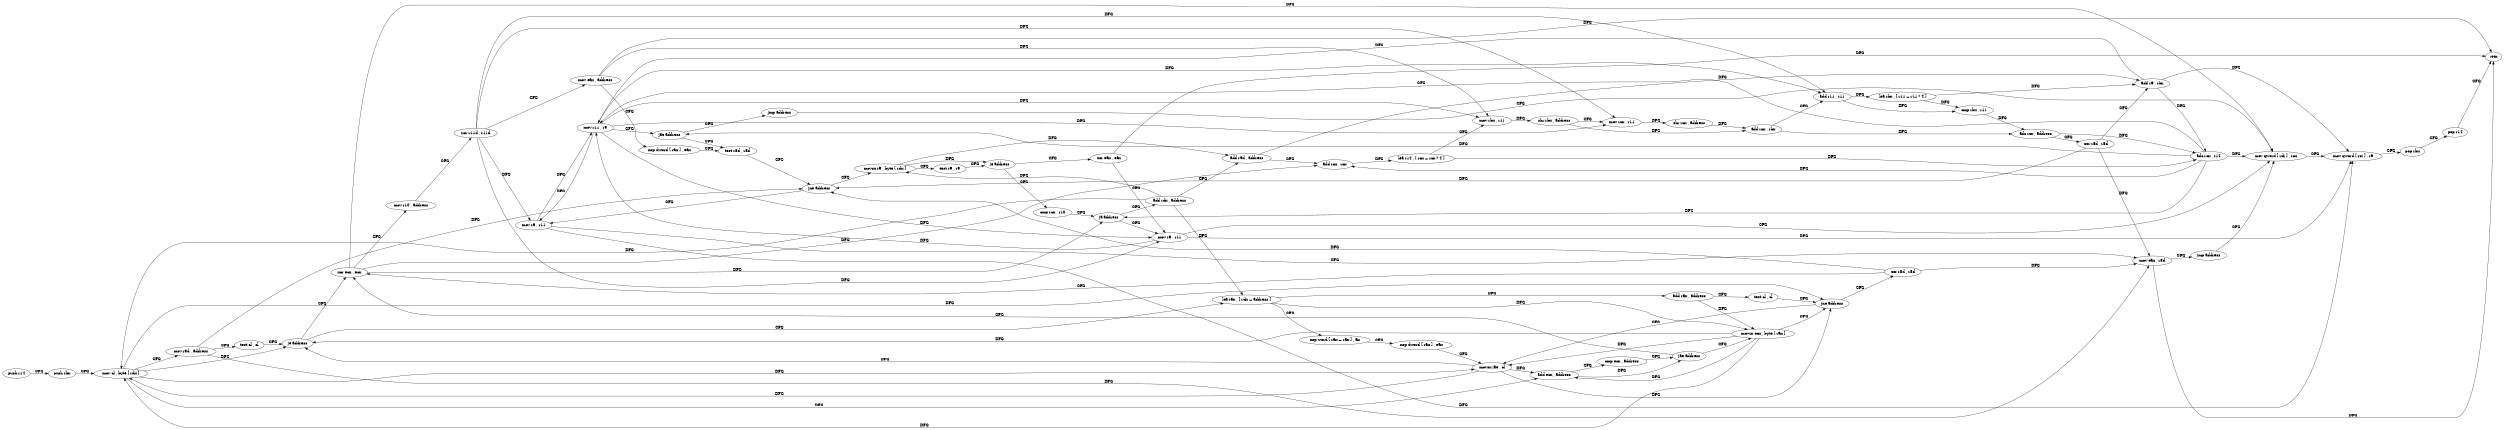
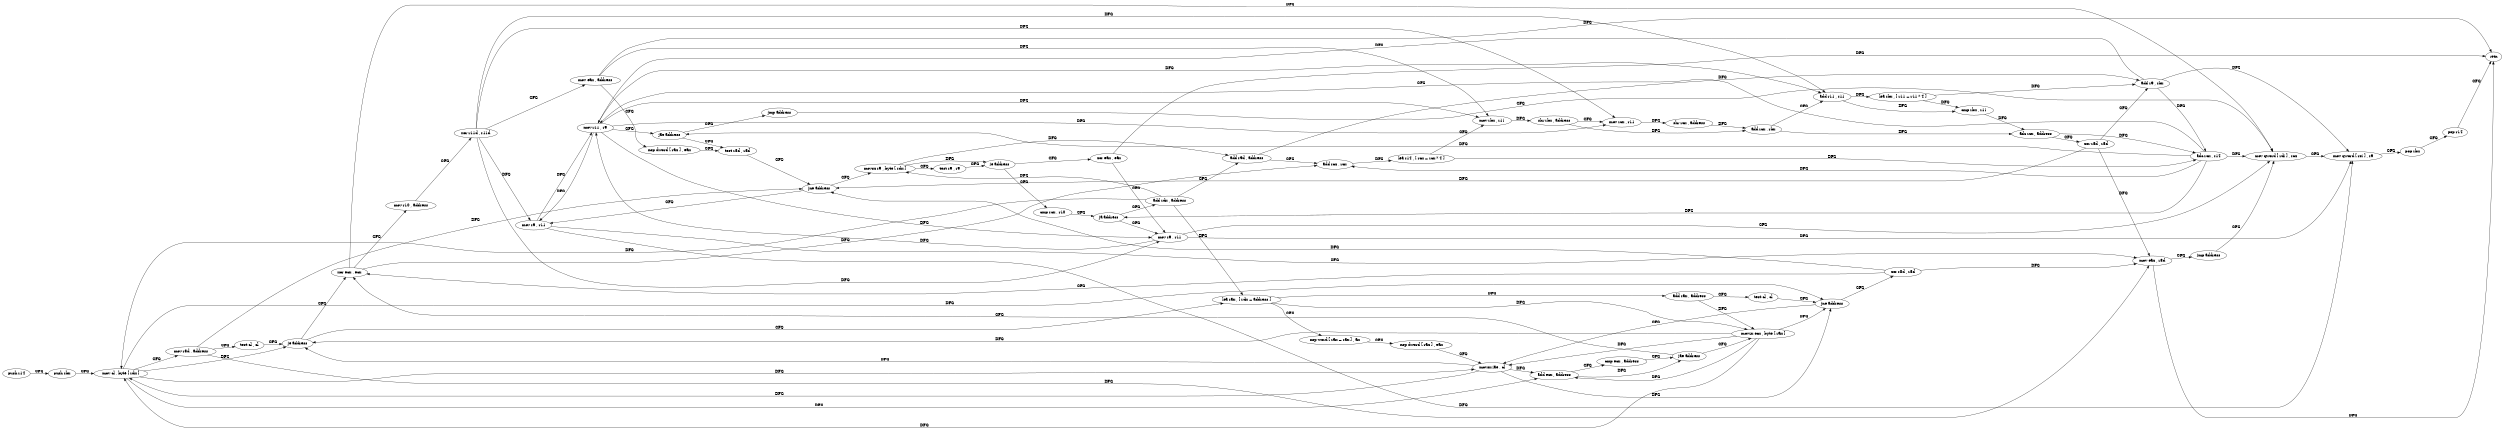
edge "xor ecx , ecx" -> "ja address": removed, label "DFG"
